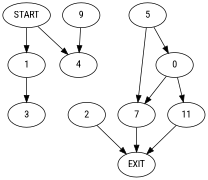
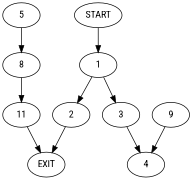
edge "START" -> "4": now "3" -> "4"
node "0": label "0" -> "8"
edge "1" -> "2": added
node "7": removed
